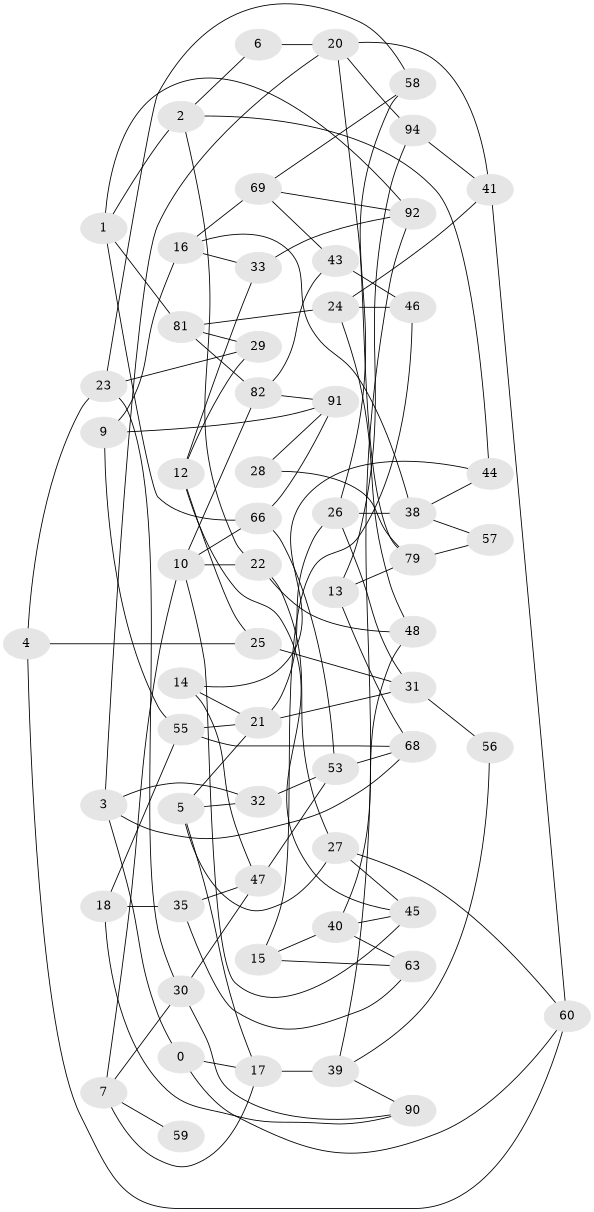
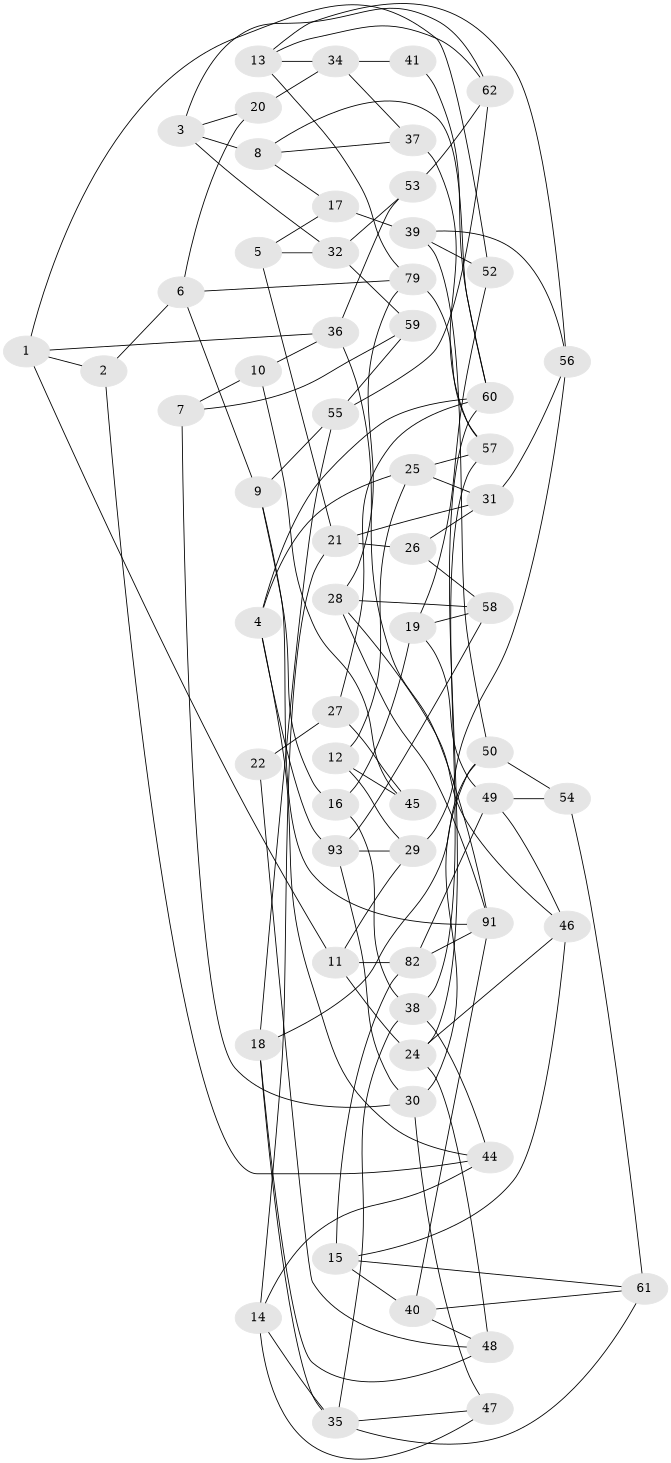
edge "13" -- "56": added
edge "20" -- "41": removed
node "94": label "94" -> "34"
node "37": added
node "69": label "69" -> "19"
edge "20" -- "79": now "6" -- "79"
node "92": label "92" -> "52"
edge "41" -- "24": now "60" -- "24"
node "43": label "43" -> "49"
node "33": removed
edge "32" -- "59": added
node "81": label "81" -> "11"
edge "2" -- "22": removed
node "23": label "23" -> "93"
edge "6" -- "9": added
edge "57" -- "25": added
edge "82" -- "10": now "82" -- "15"
edge "26" -- "38": now "35" -- "38"
node "66": label "66" -> "36"
edge "10" -- "22": removed
edge "28" -- "58": added
edge "56" -- "29": added
edge "21" -- "55": now "59" -- "55"
node "68": label "68" -> "62"
node "54": added
edge "53" -- "47": removed
edge "28" -- "46": added
edge "5" -- "27": removed
edge "45" -- "40": now "91" -- "40"
edge "4" -- "44": added
node "63": label "63" -> "61"
node "0": label "0" -> "8"
node "90": label "90" -> "50"
edge "17" -- "7": removed
edge "18" -- "48": added
edge "14" -- "35": added
